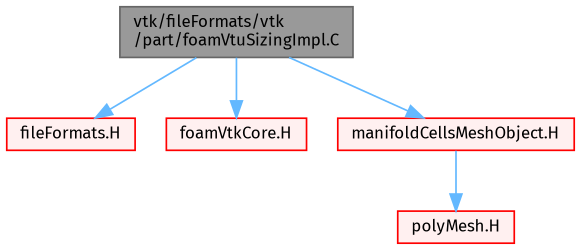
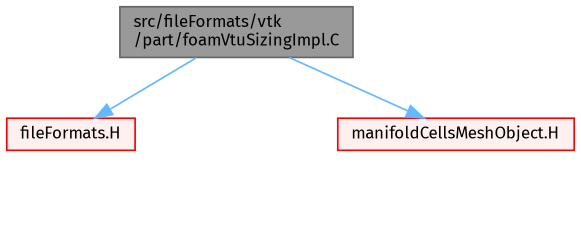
node "vtk/fileFormats/vtk /part/foamVtuSizingImpl.C": label "vtk/fileFormats/vtk /part/foamVtuSizingImpl.C" -> "src/fileFormats/vtk /part/foamVtuSizingImpl.C"
node "foamVtkCore.H": removed
node "polyMesh.H": removed
